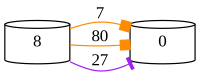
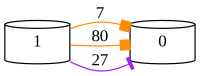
node "8": label "8" -> "1"
